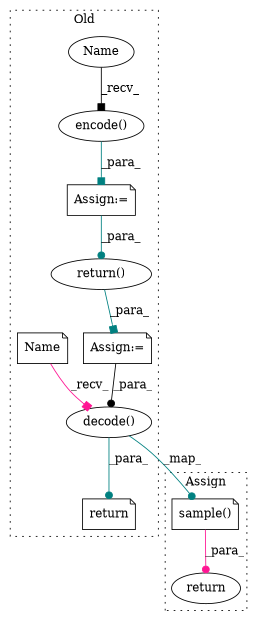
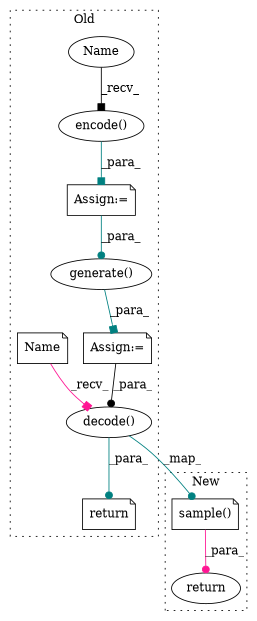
node "return()": label "return()" -> "generate()"
cluster "Assign": label "Assign" -> "New"
